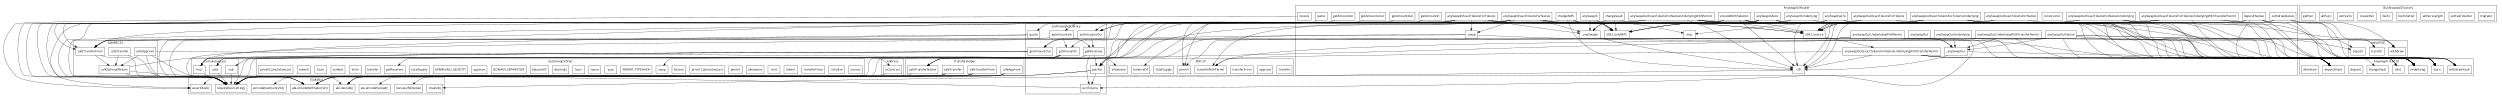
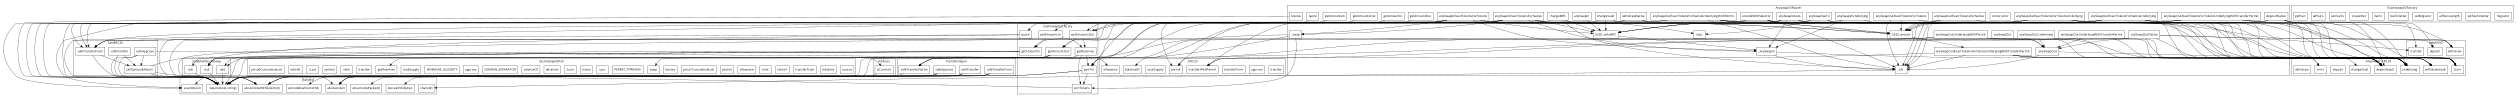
node "setMigrator": added
edge "anySwapOutExactTokensForNativeUnderlying" -> "cID": added
edge "anySwapIn" -> "_anySwapIn": now "3392_onlyMPC" -> "_anySwapIn"
edge "withdrawNative" -> "underlying": removed
cluster "CumulativeLast": label "CumulativeLast" -> "SafeMathSushiswap"
